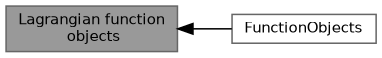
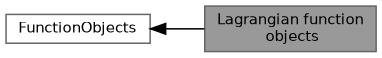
edge "FunctionObjects" -> "Lagrangian function objects": reversed
